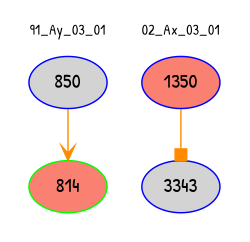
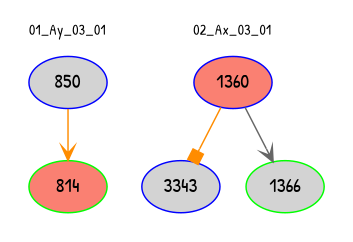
cluster "91_Ay_03_01": label "91_Ay_03_01" -> "01_Ay_03_01"
node "1350": label "1350" -> "1360"
node "1366": added
